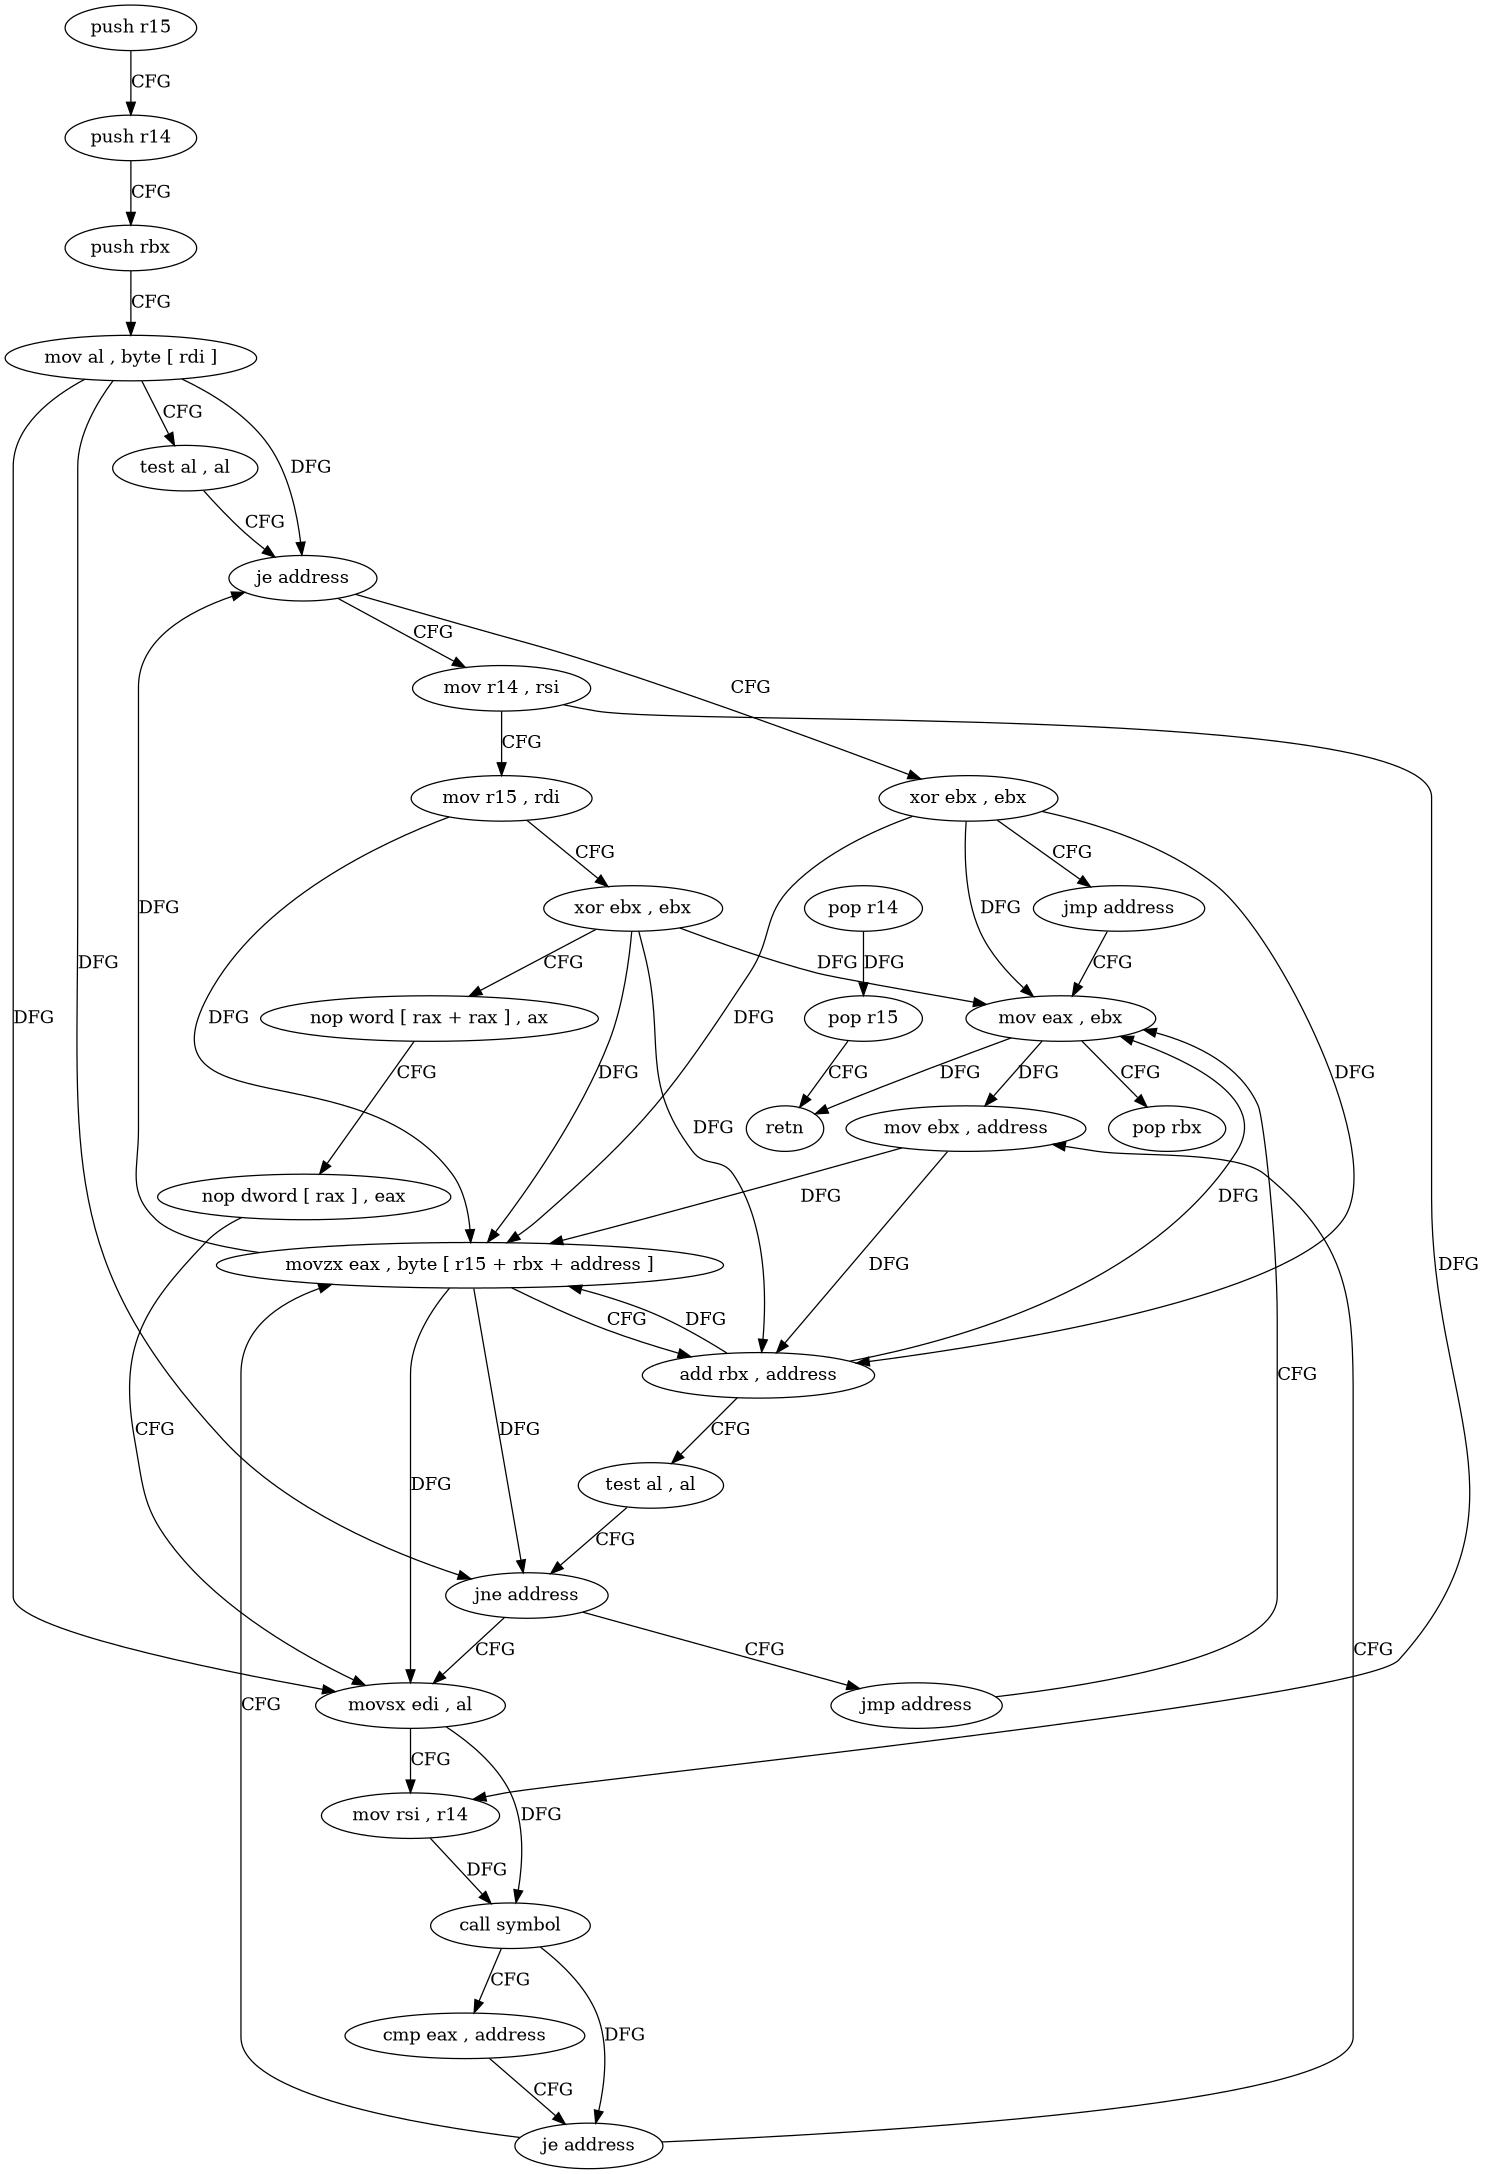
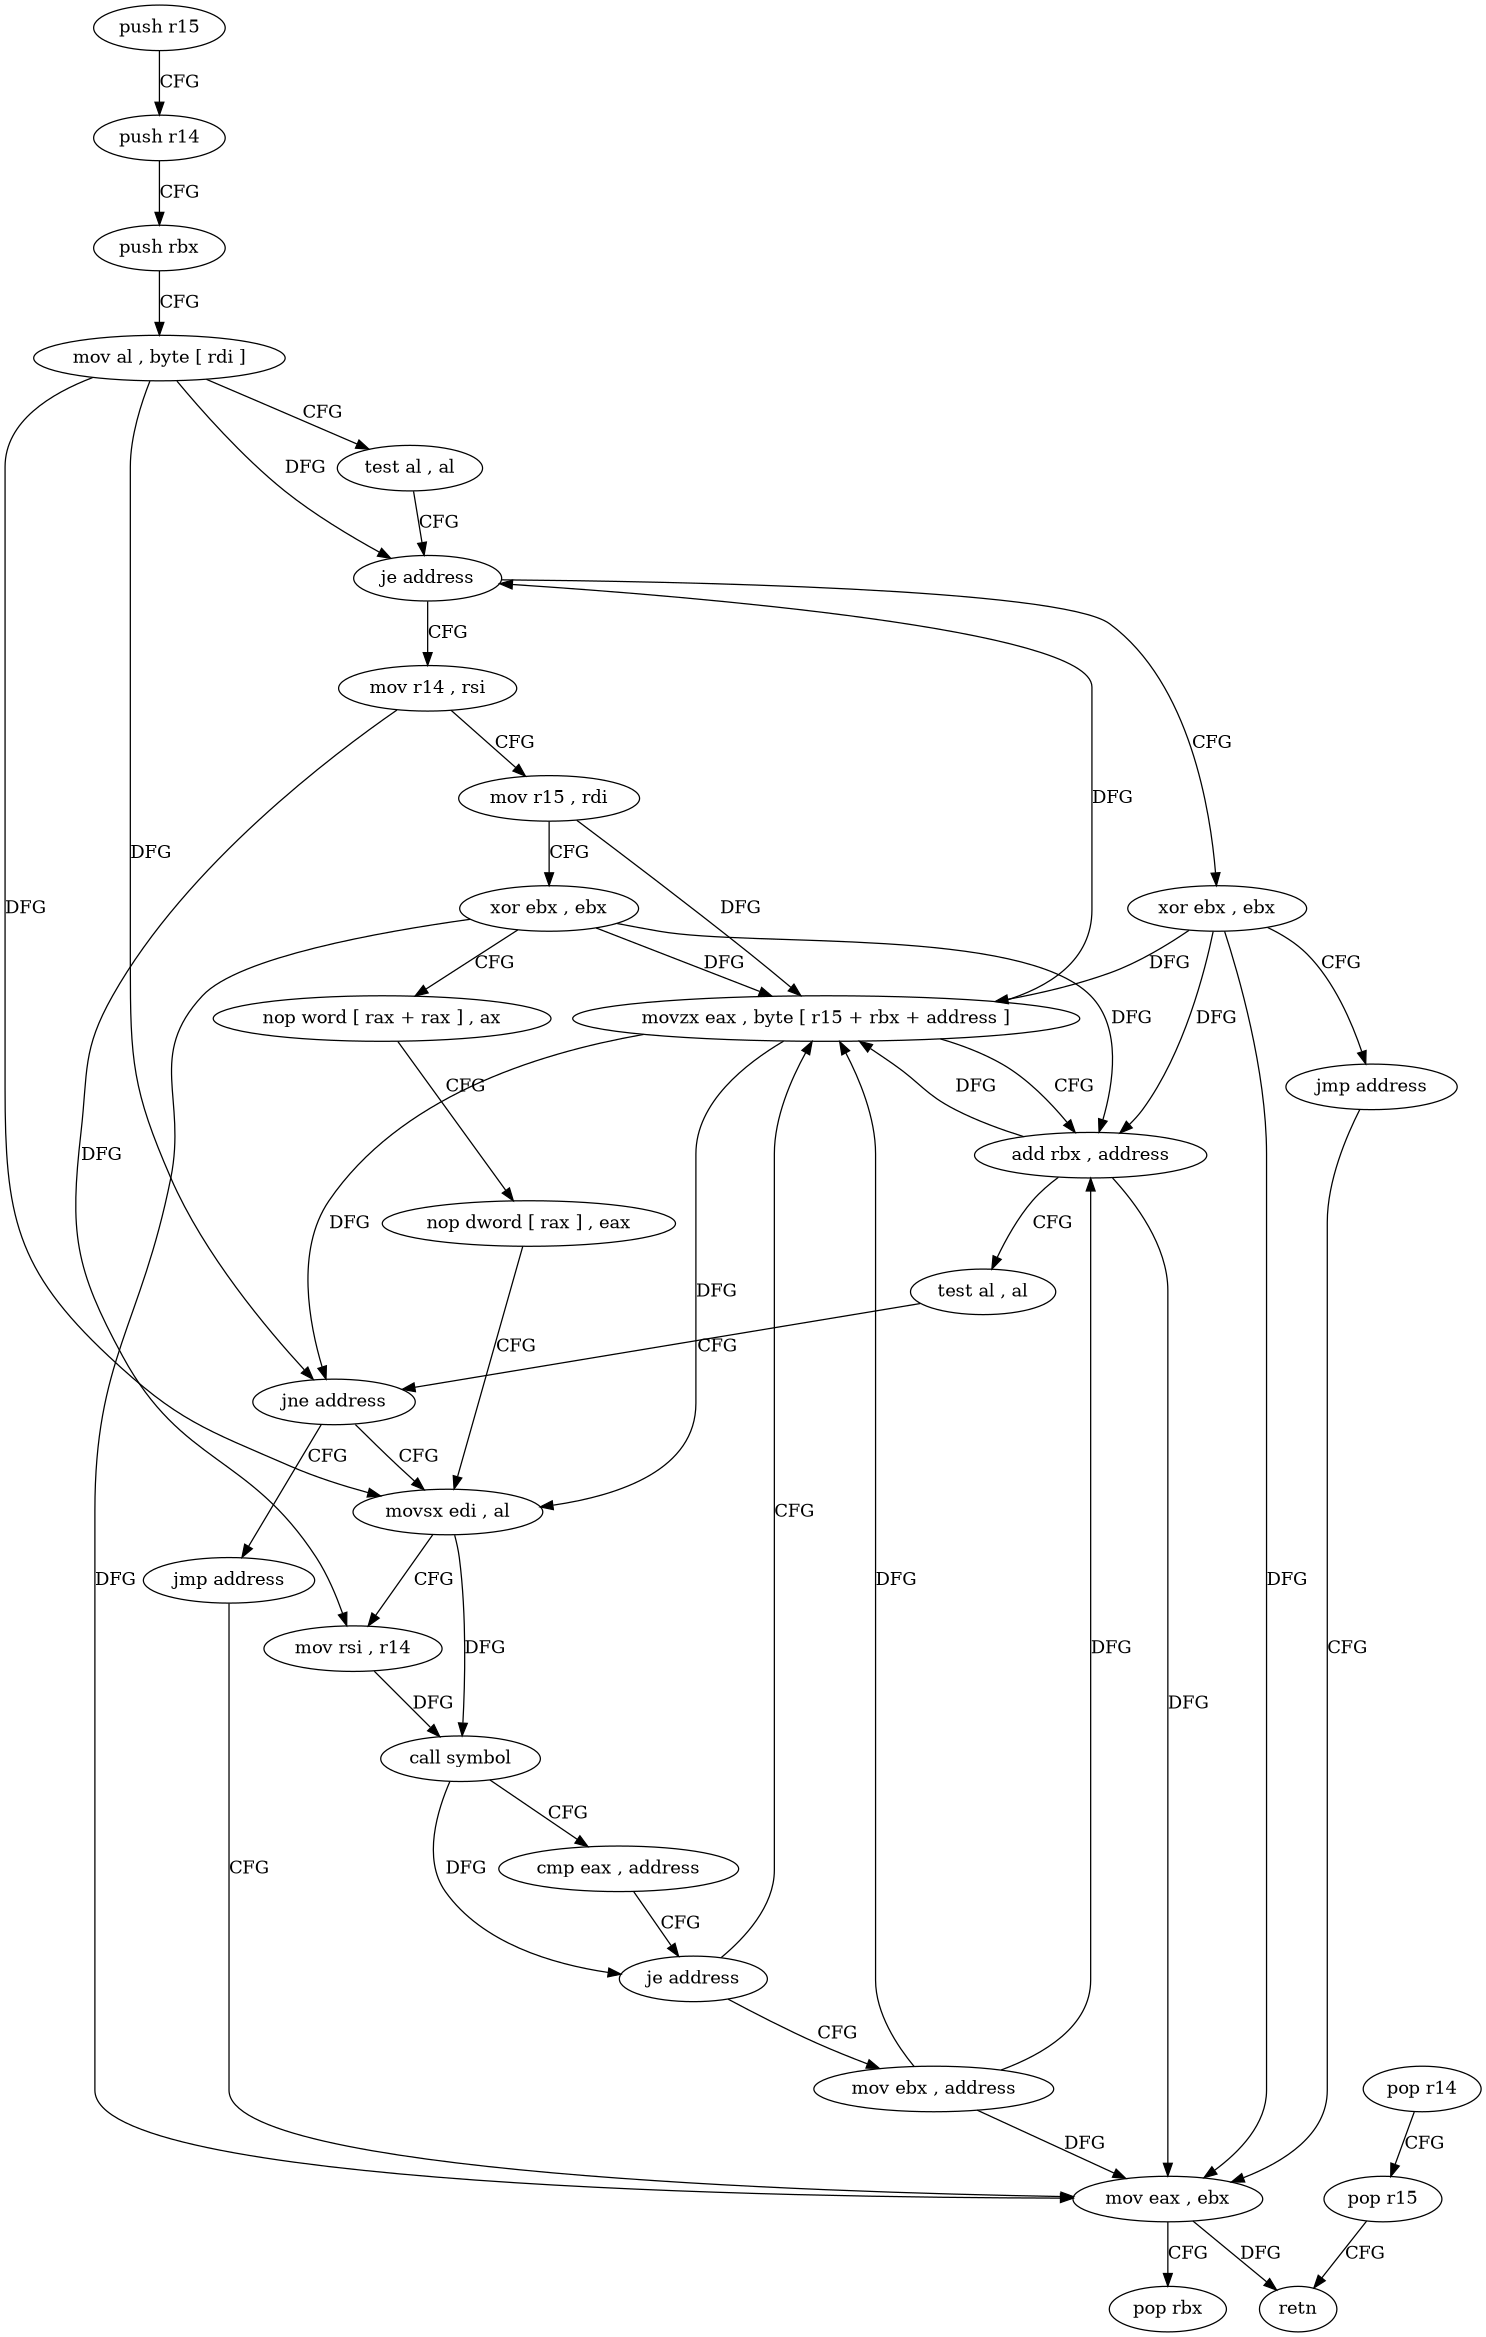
edge "pop r14" -> "pop r15": label "DFG" -> "CFG"
edge "mov eax , ebx" -> "mov ebx , address": reversed
